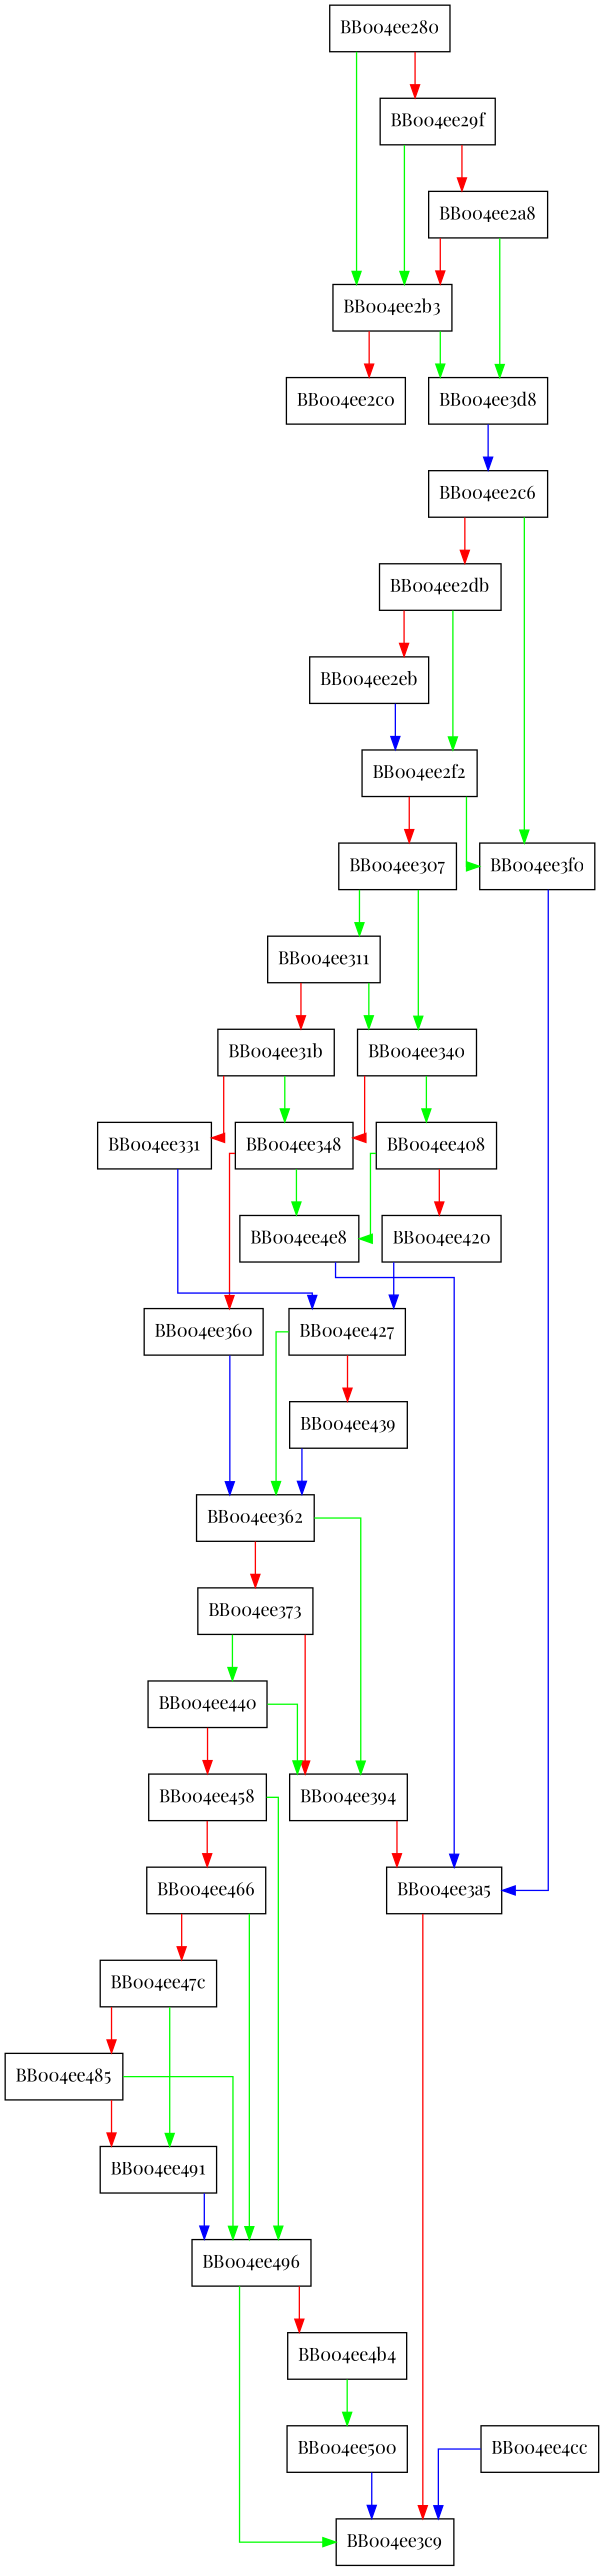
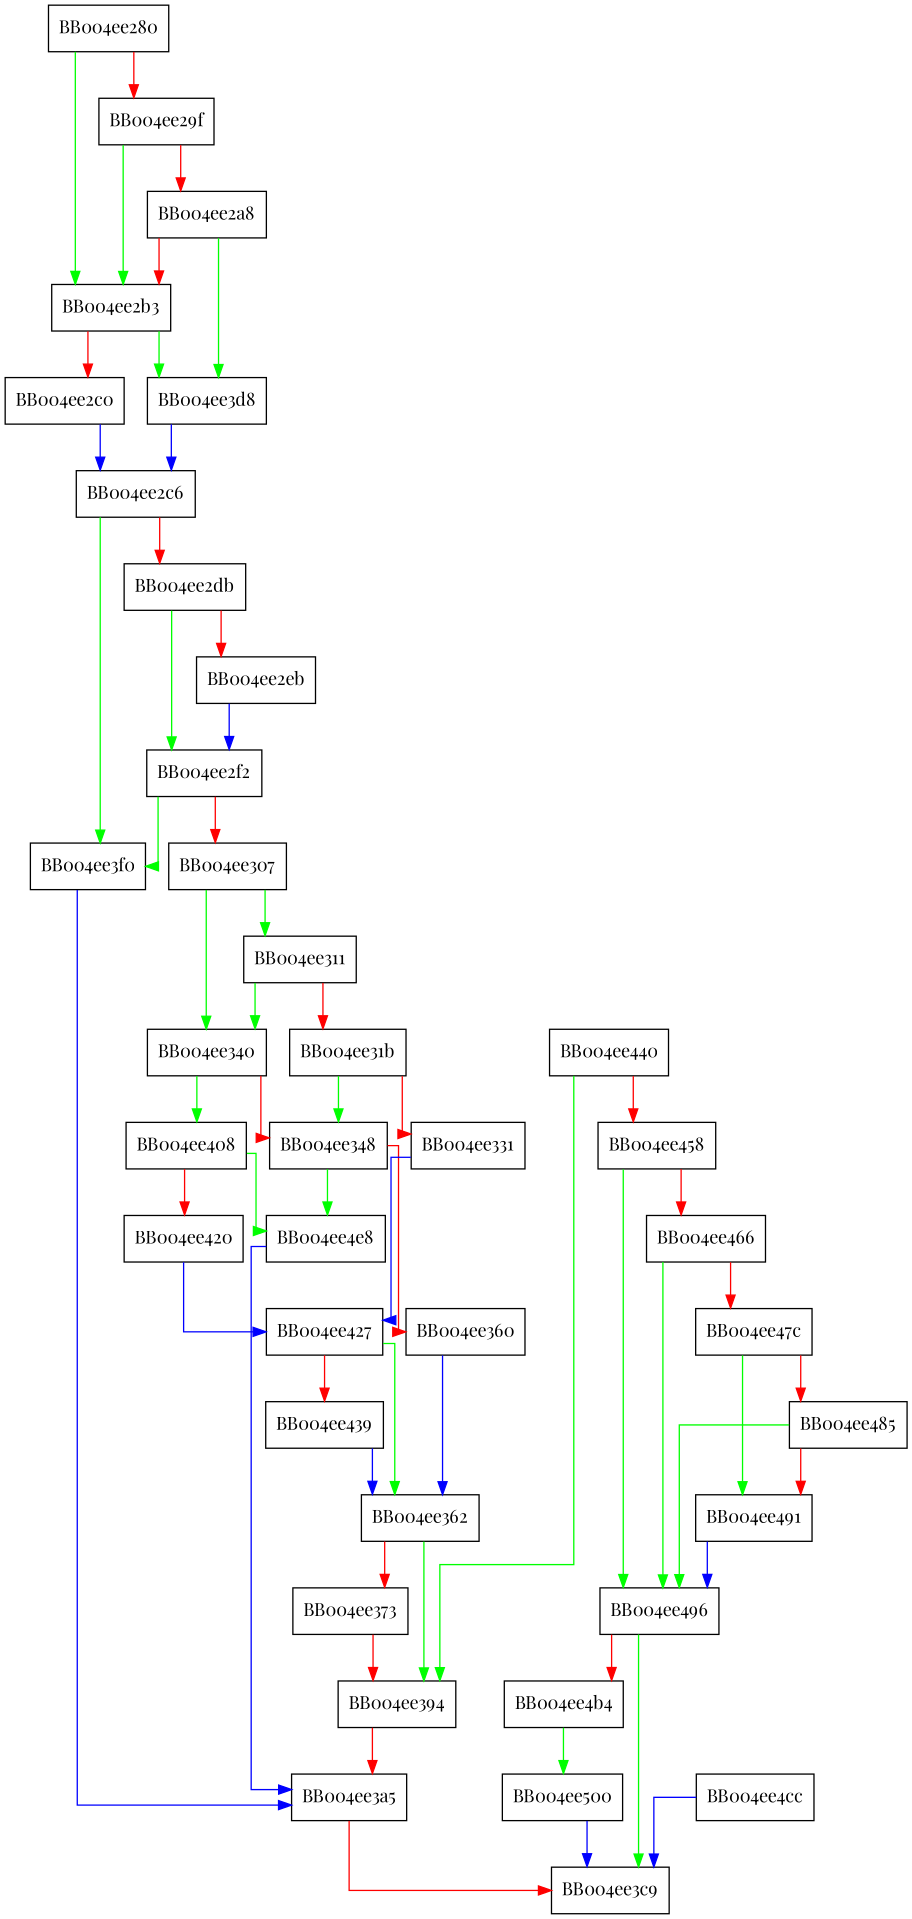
edge "BB004ee2c0" -> "BB004ee2c6": added
edge "BB004ee373" -> "BB004ee440": removed
